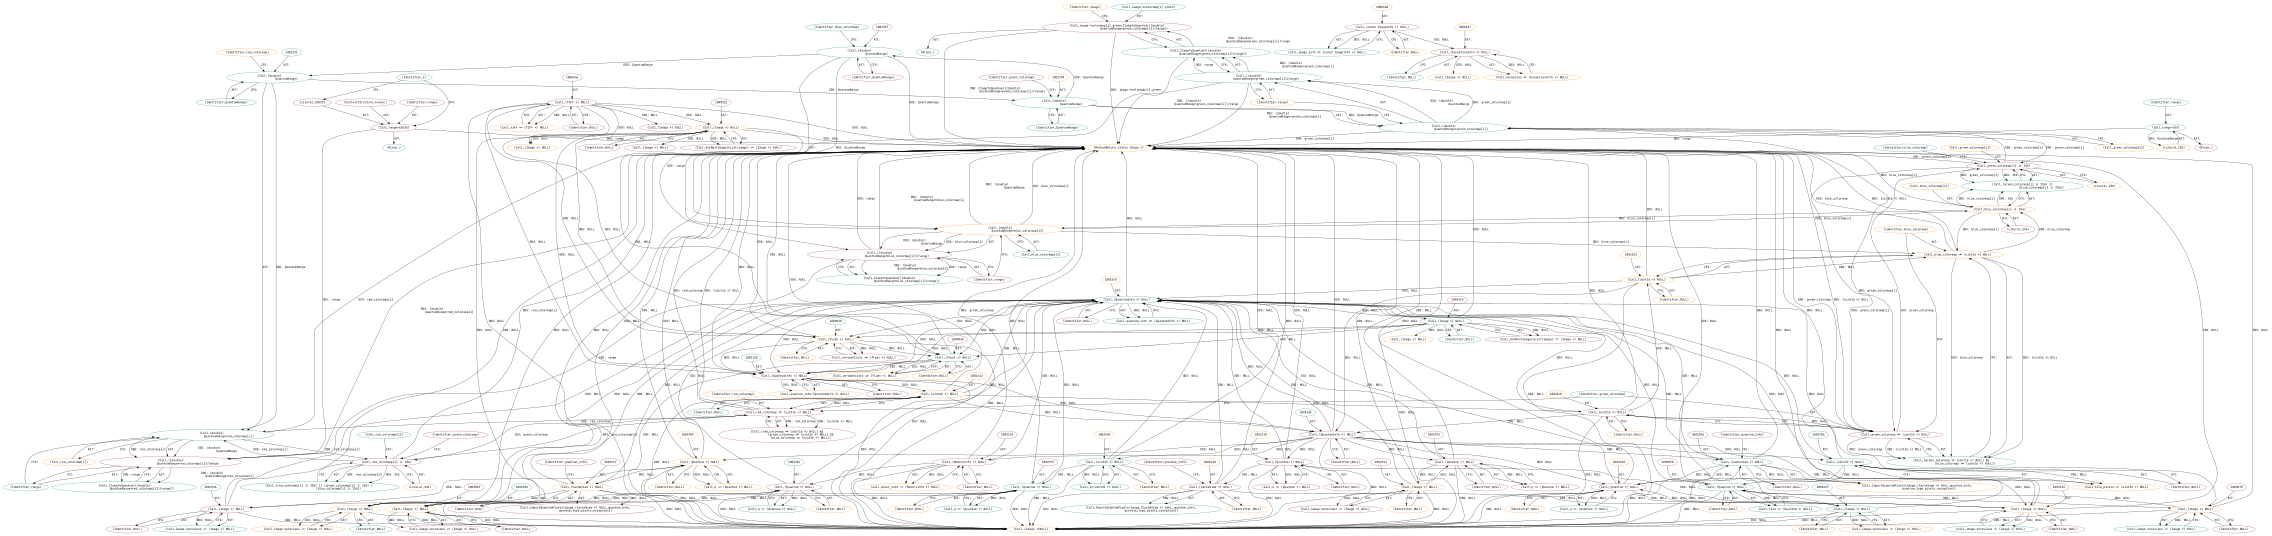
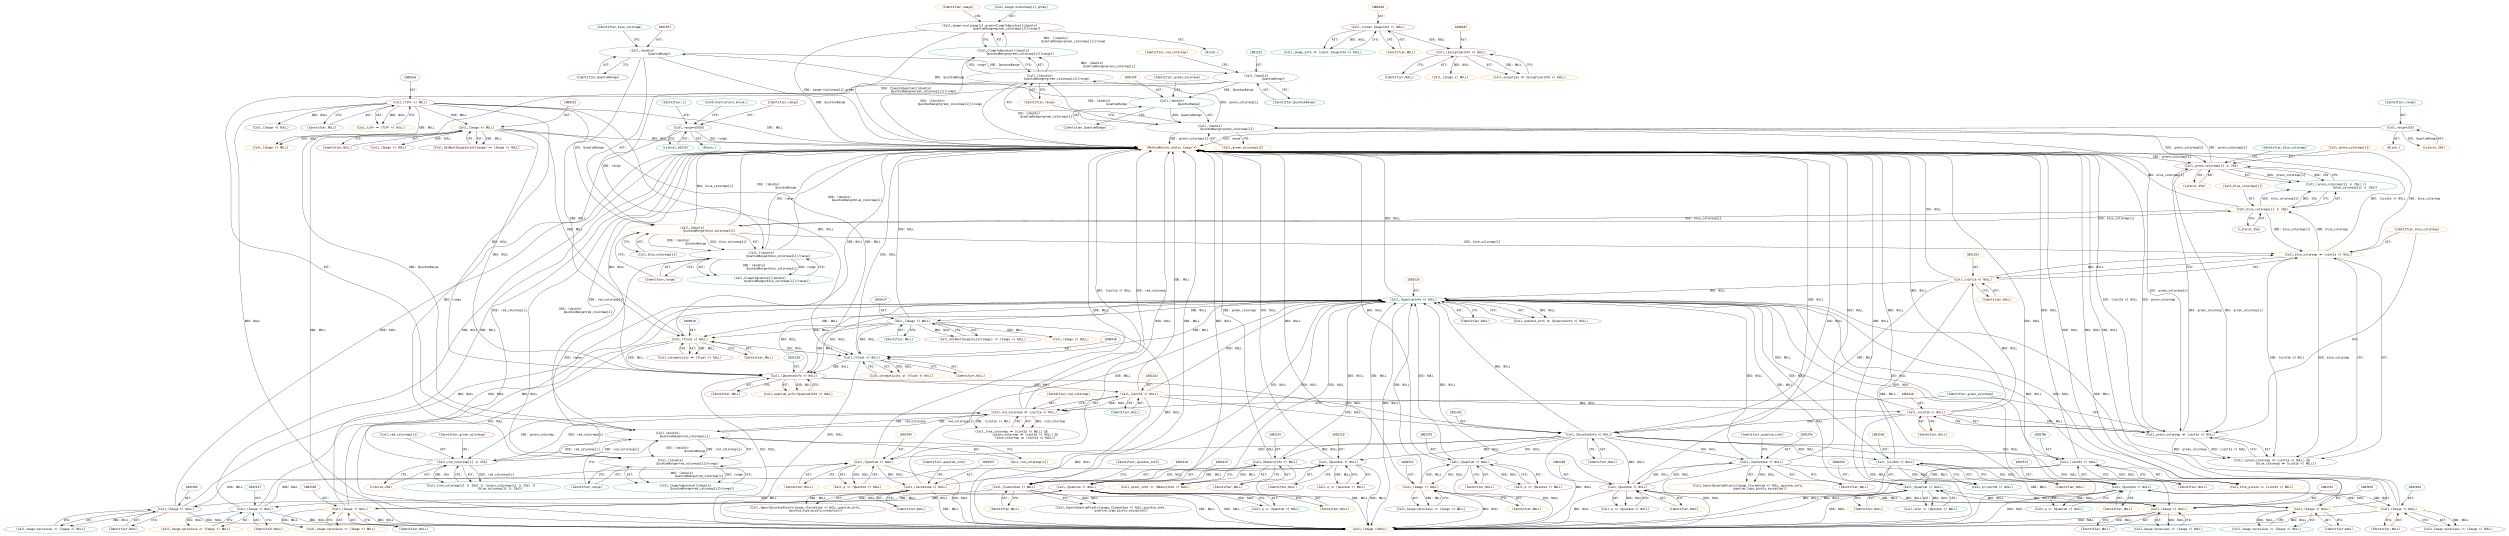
edge "(Identifier,i)" -> "(Literal,65535)": now "(Call,range=65535)" -> "(Literal,65535)"
node "(Literal,65535)": color brown -> teal
node "(ControlStructure,break;)": color brown -> teal
edge "(ControlStructure,break;)" -> "(Call,range=65535)": label "AST: " -> "CFG: "
edge "(Call,(double) QuantumRange*red_colormap[i])" -> "(Call,red_colormap != (uint16 *) NULL)": added, label "DDG: red_colormap[i]"
